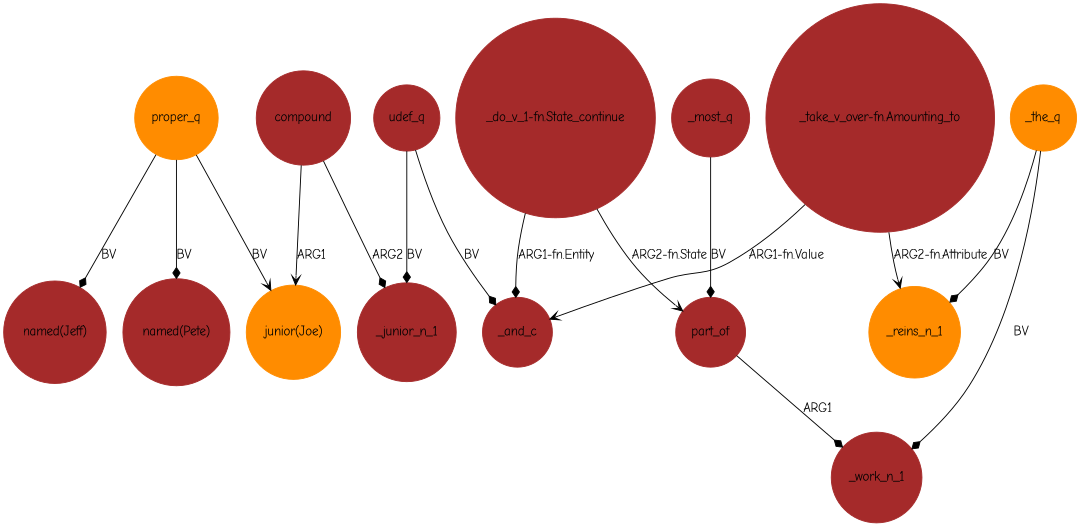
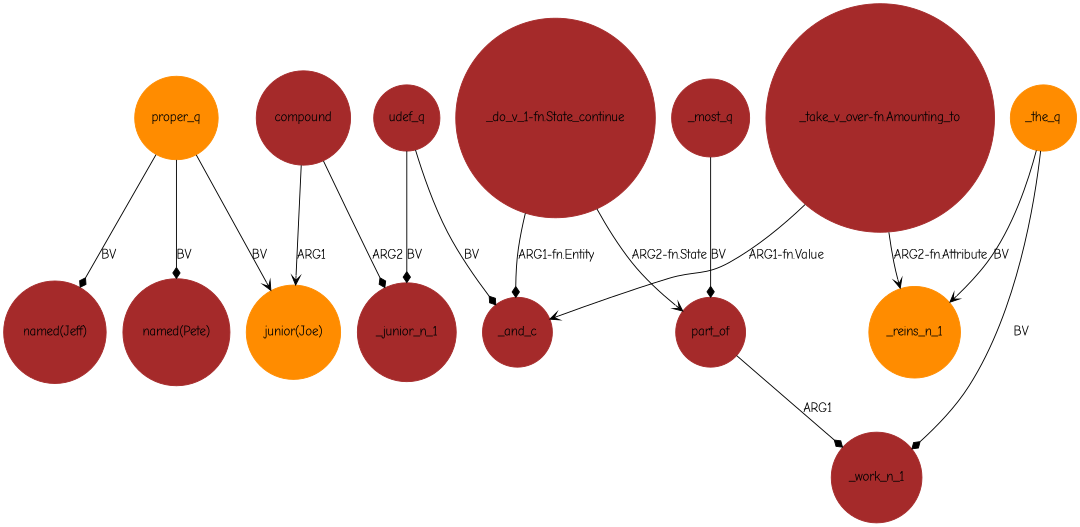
edge "_the_q" -> "_reins_n_1": arrowhead diamond -> vee
